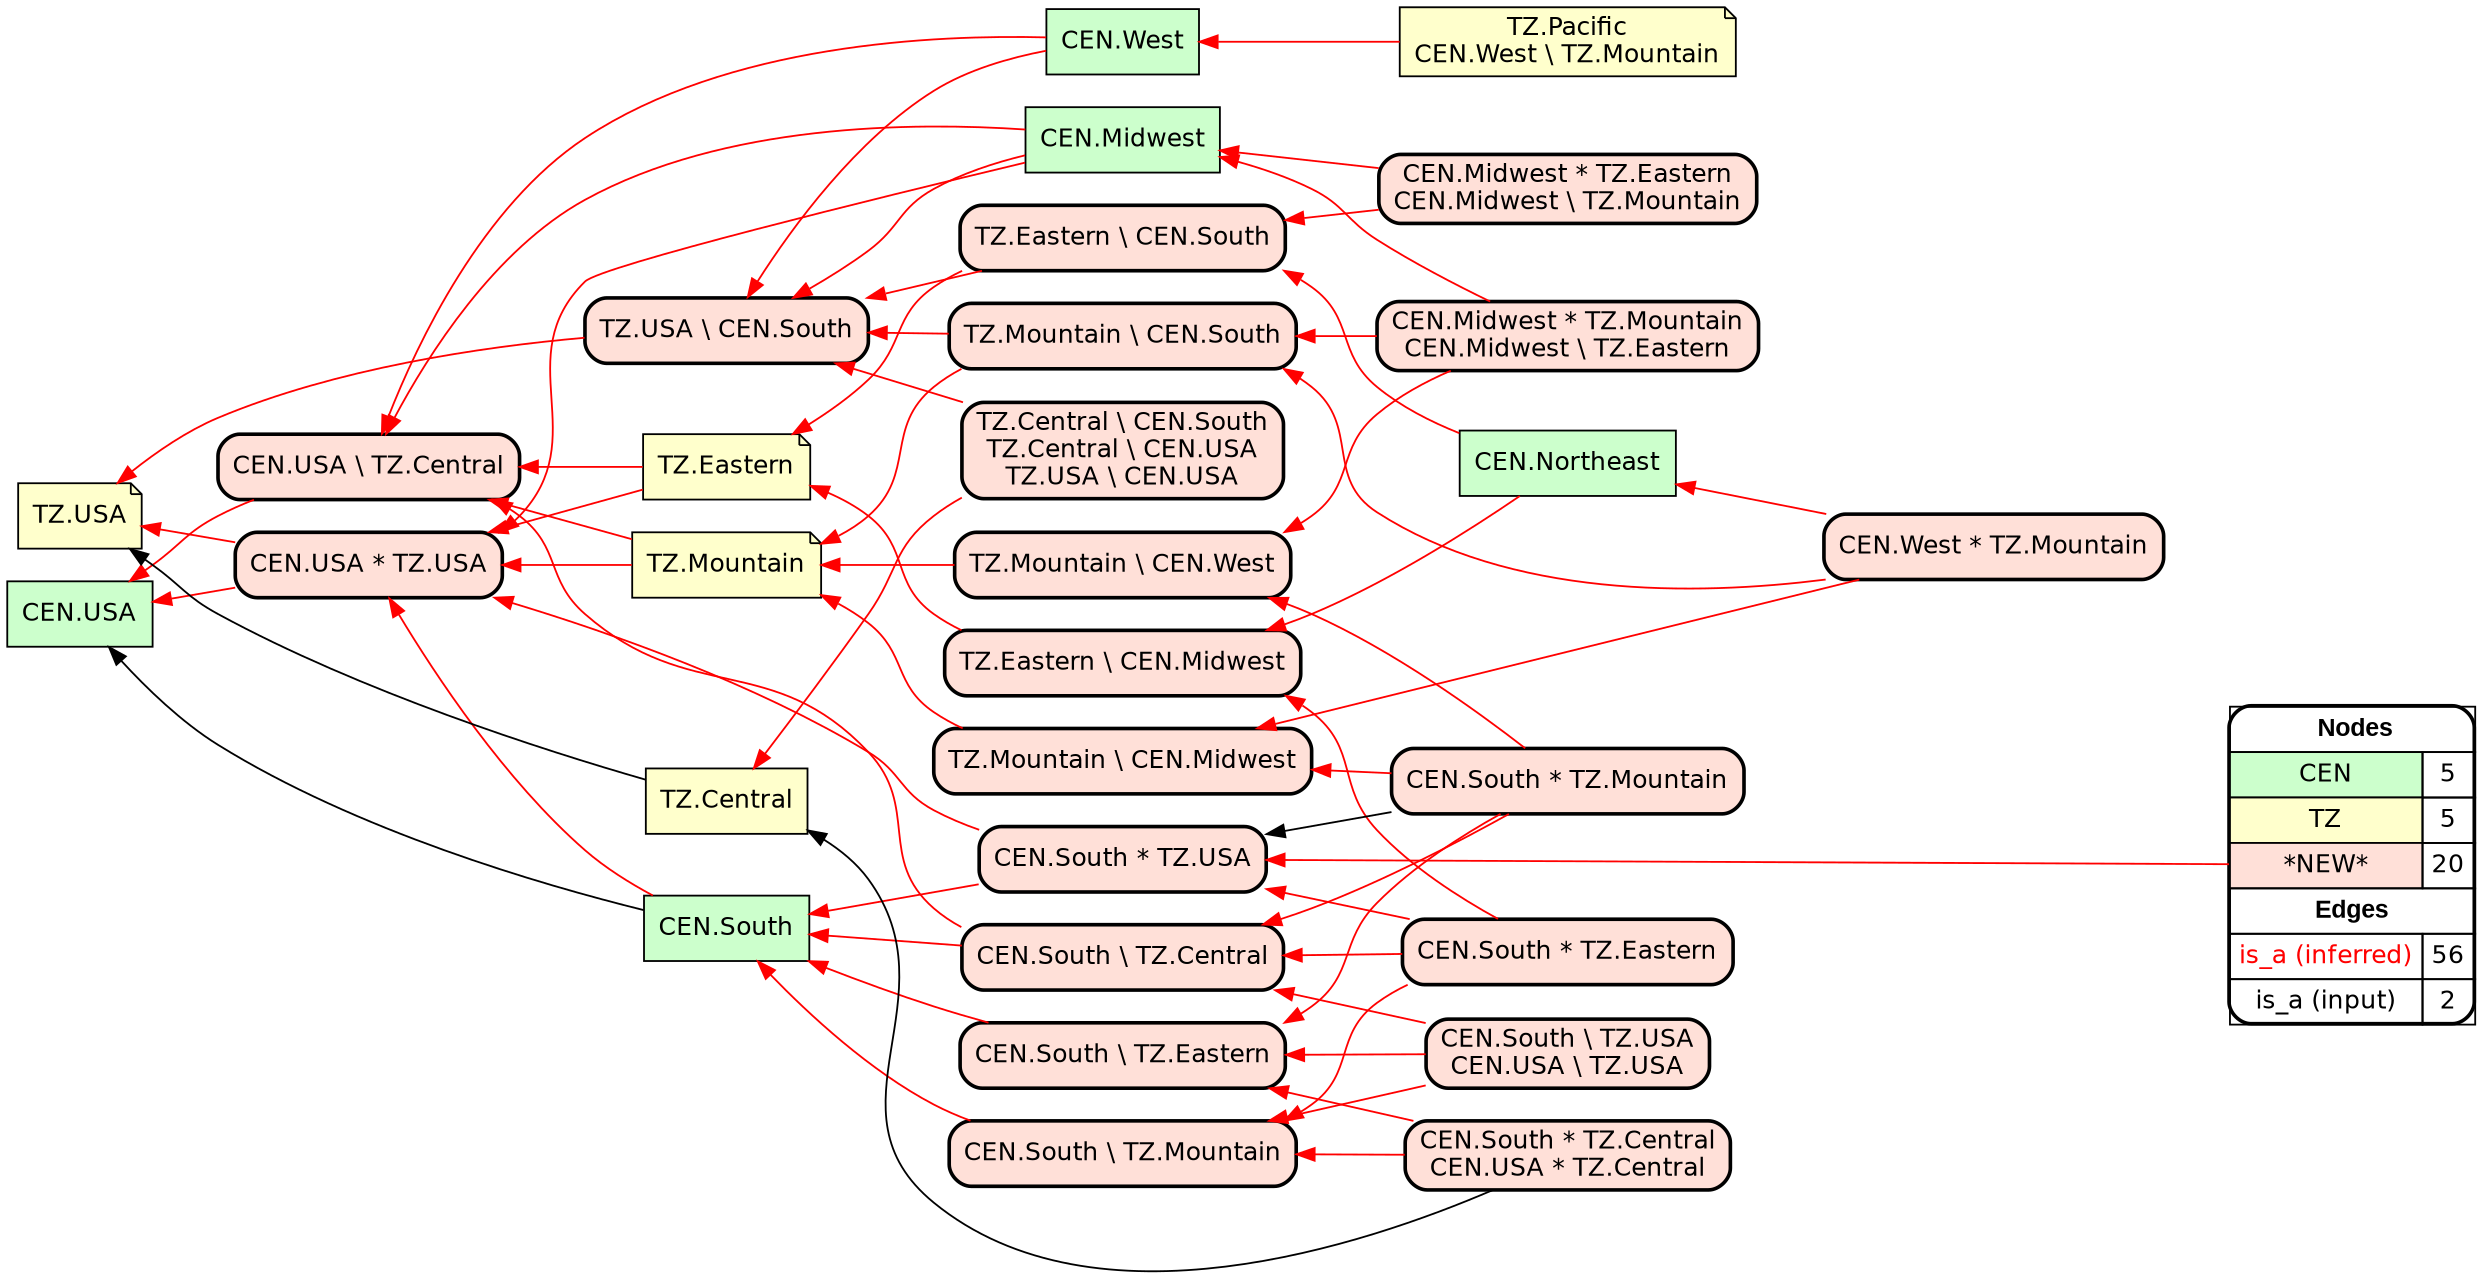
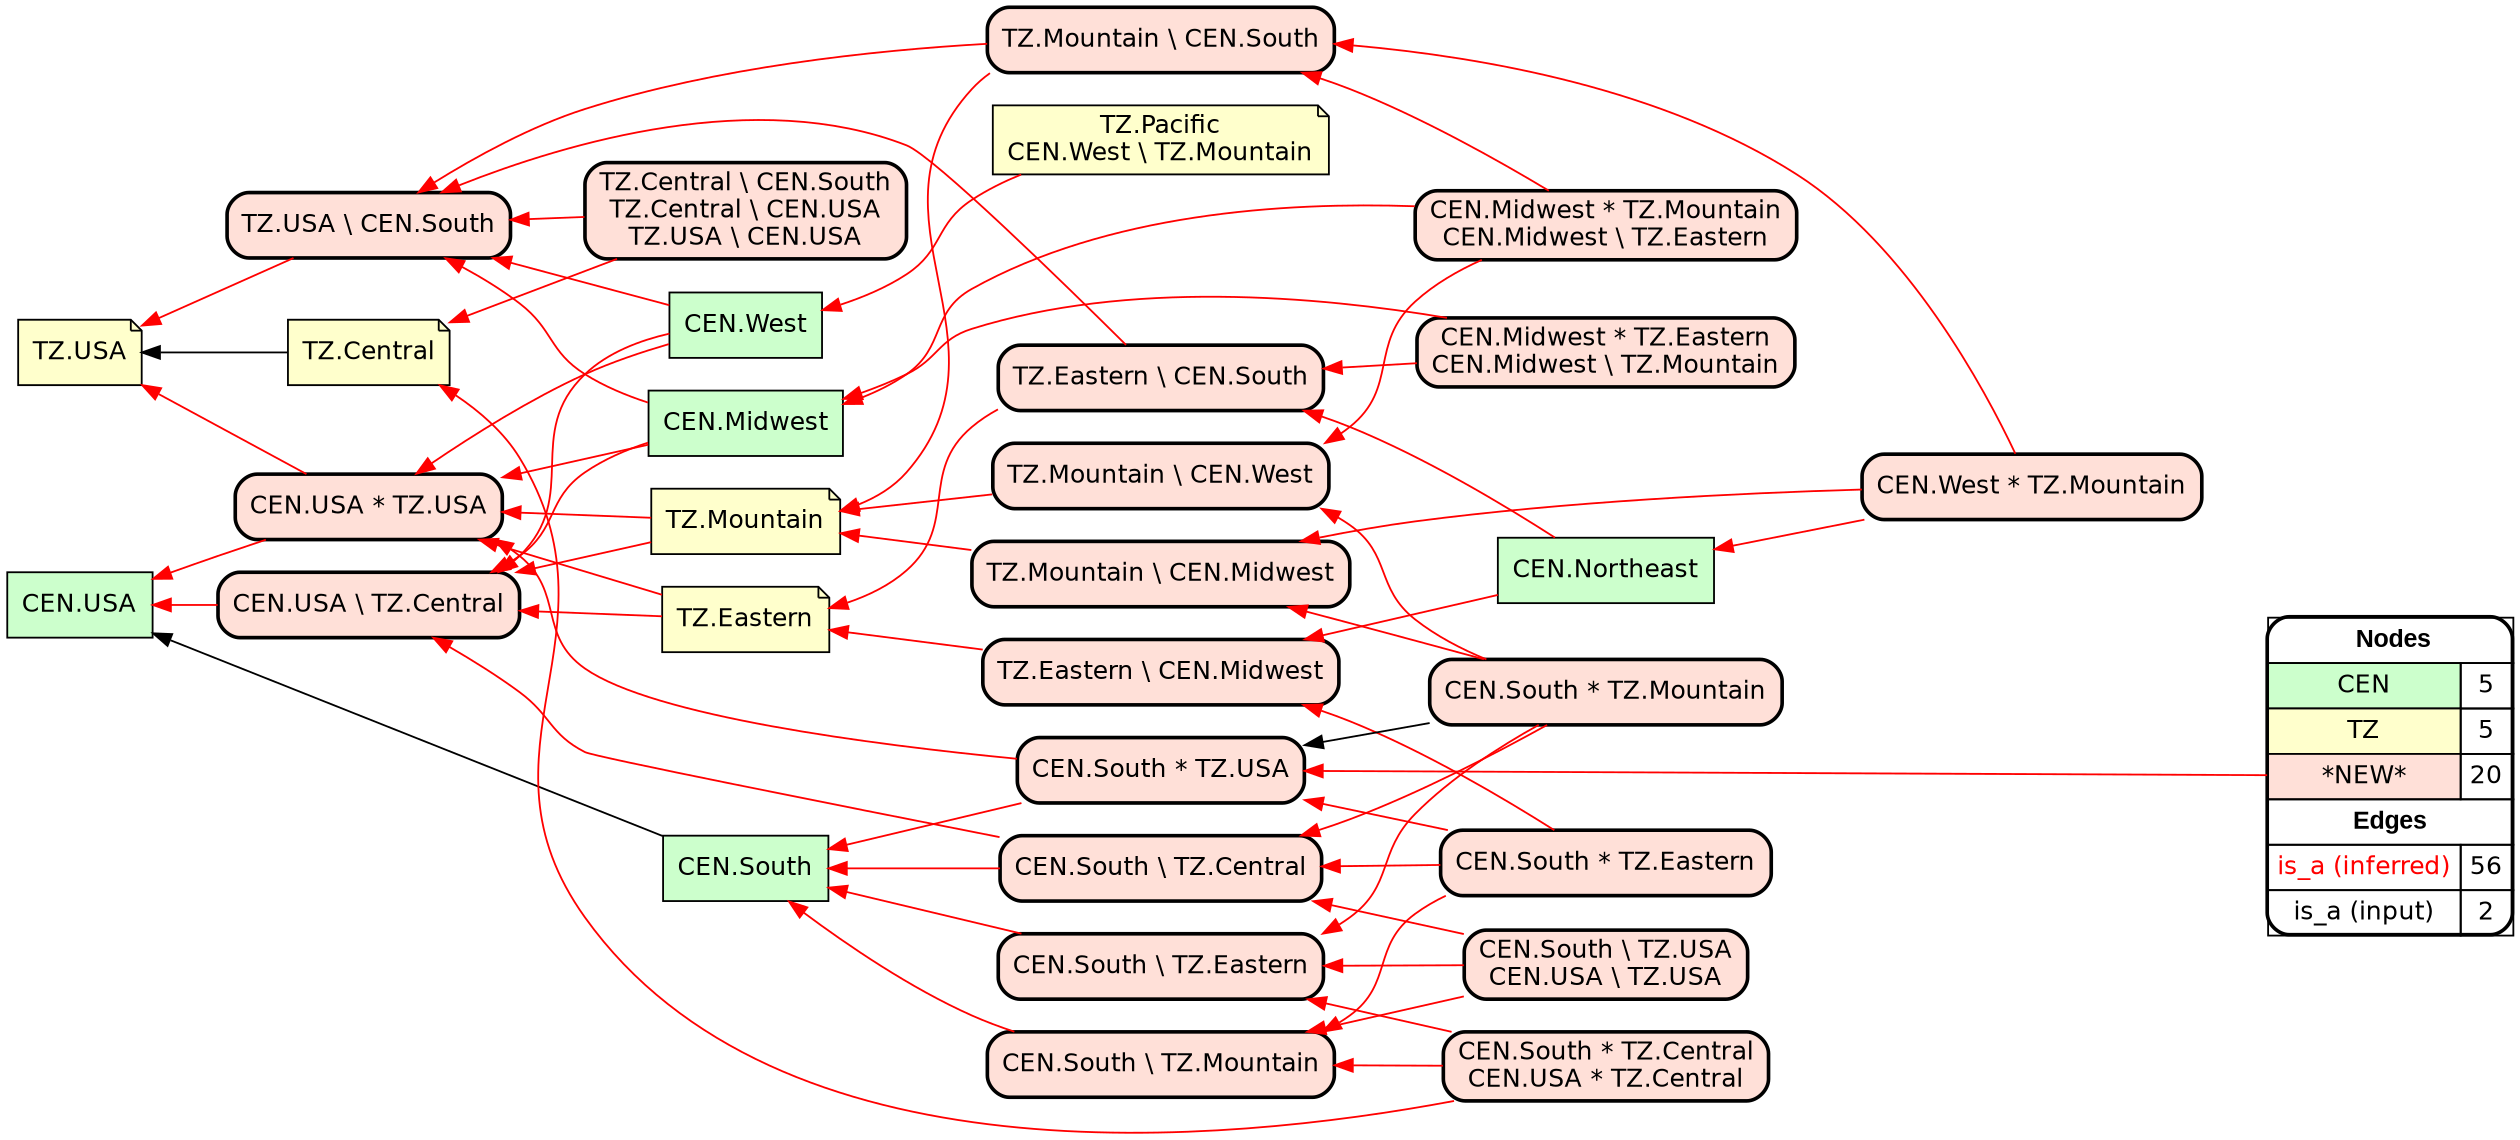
edge "CEN.South" -> "CEN.USA * TZ.USA": now "CEN.West" -> "CEN.USA * TZ.USA"
node "TZ.Central": shape box -> note
edge "CEN.South * TZ.Central CEN.USA * TZ.Central" -> "TZ.Central": color #000000 -> #ff0000
